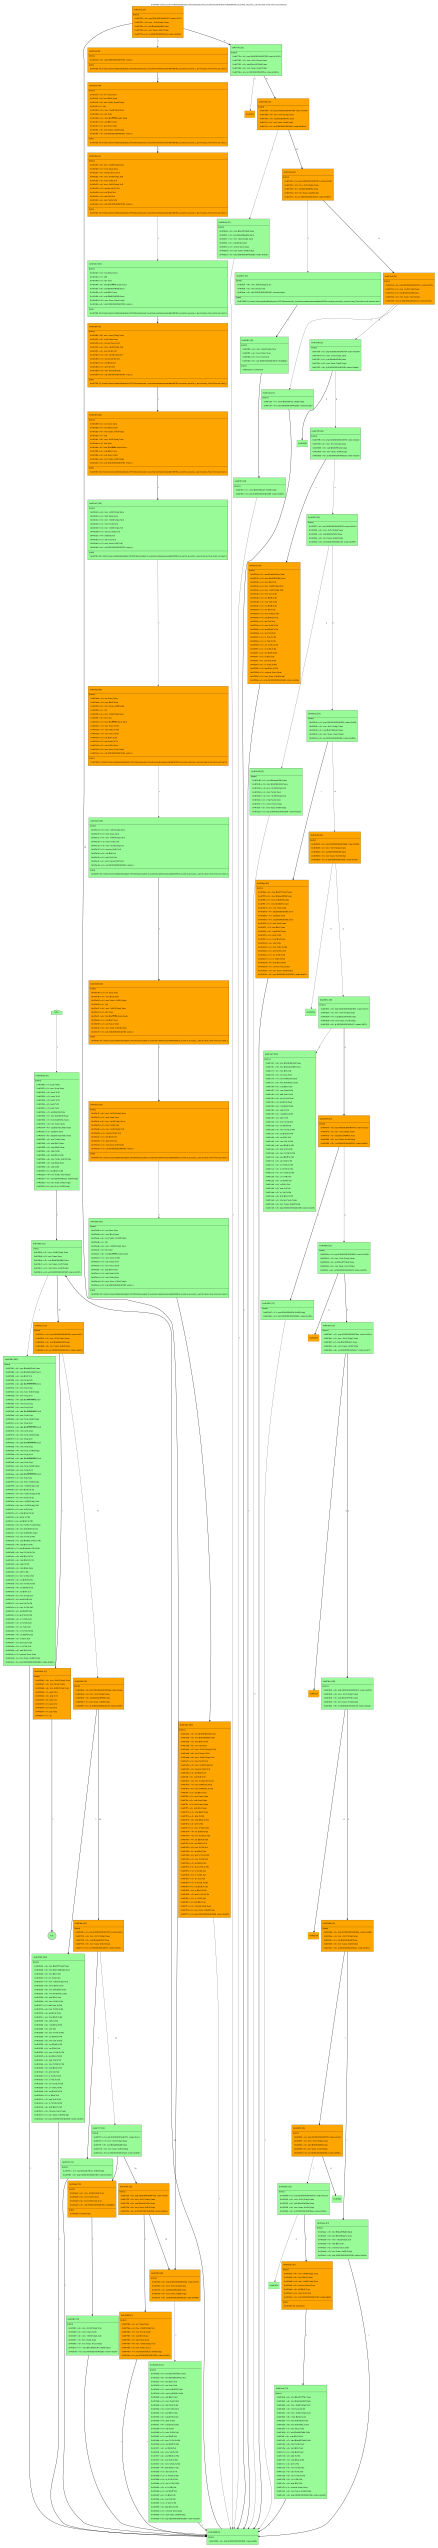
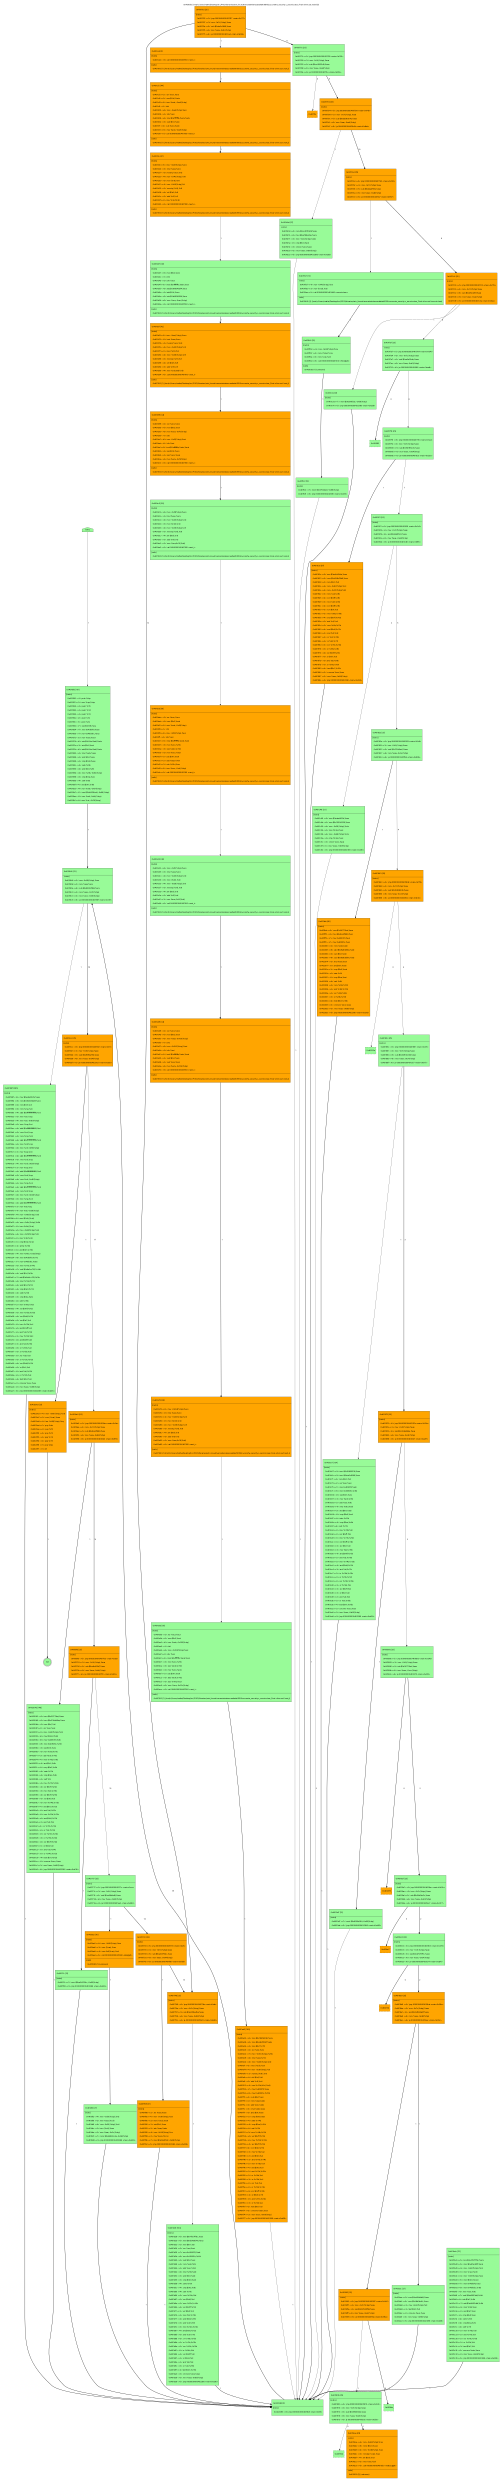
edge "0x401c67 [134]" -> "0x402386 [5]": added, label "1"
edge "0x401bae [29]" -> "0x401bcb [111]": removed, label "1"
